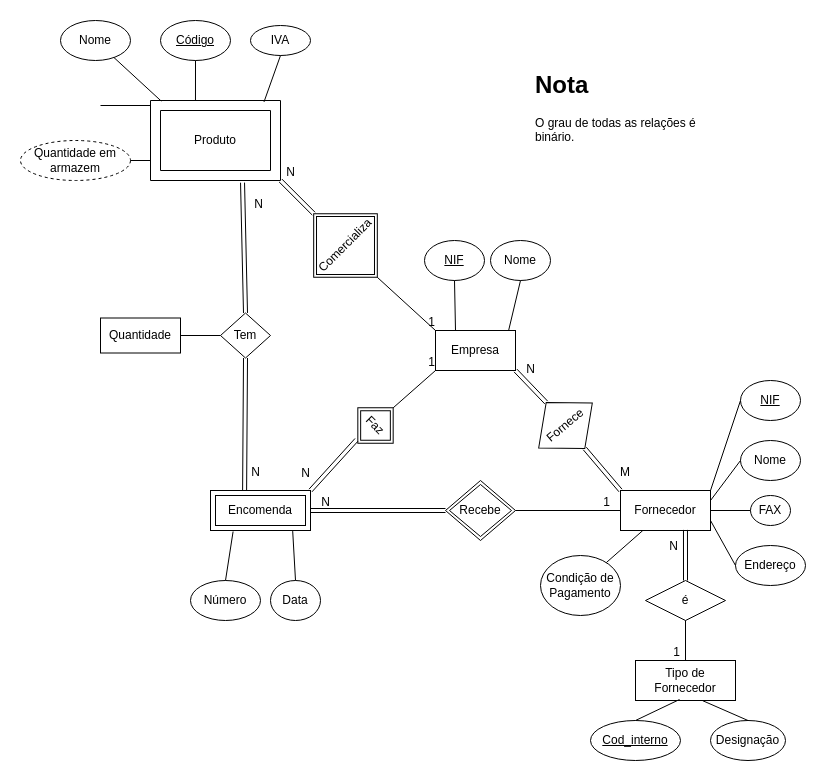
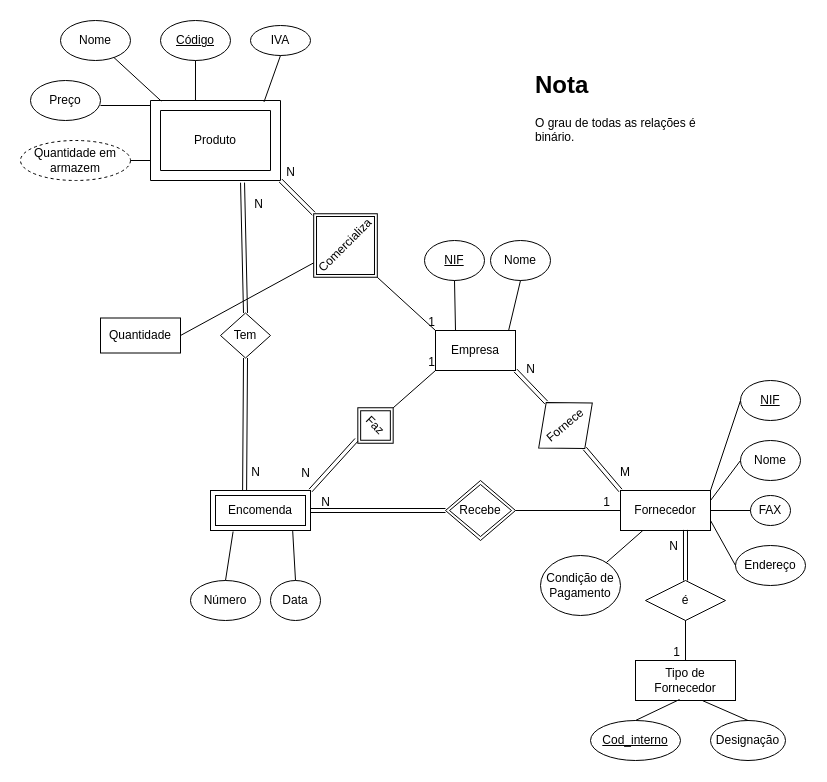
node "Preço": added
edge "Quantidade" -- "Tem": now "Quantidade" -- "Comercializa"
